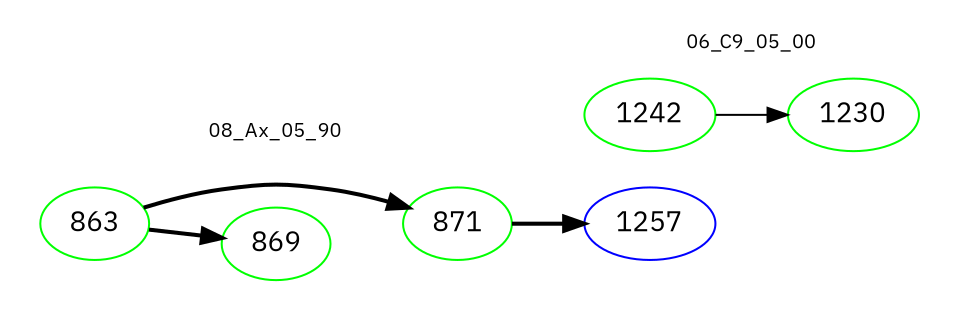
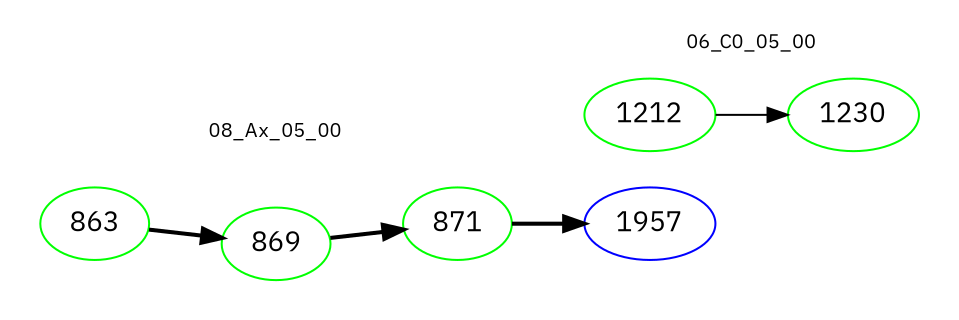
cluster "06_C9_05_00": label "06_C9_05_00" -> "06_C0_05_00"
node "1242": label "1242" -> "1212"
cluster "08_Ax_05_90": label "08_Ax_05_90" -> "08_Ax_05_00"
edge "863" -> "871": now "869" -> "871"
node "1257": label "1257" -> "1957"
